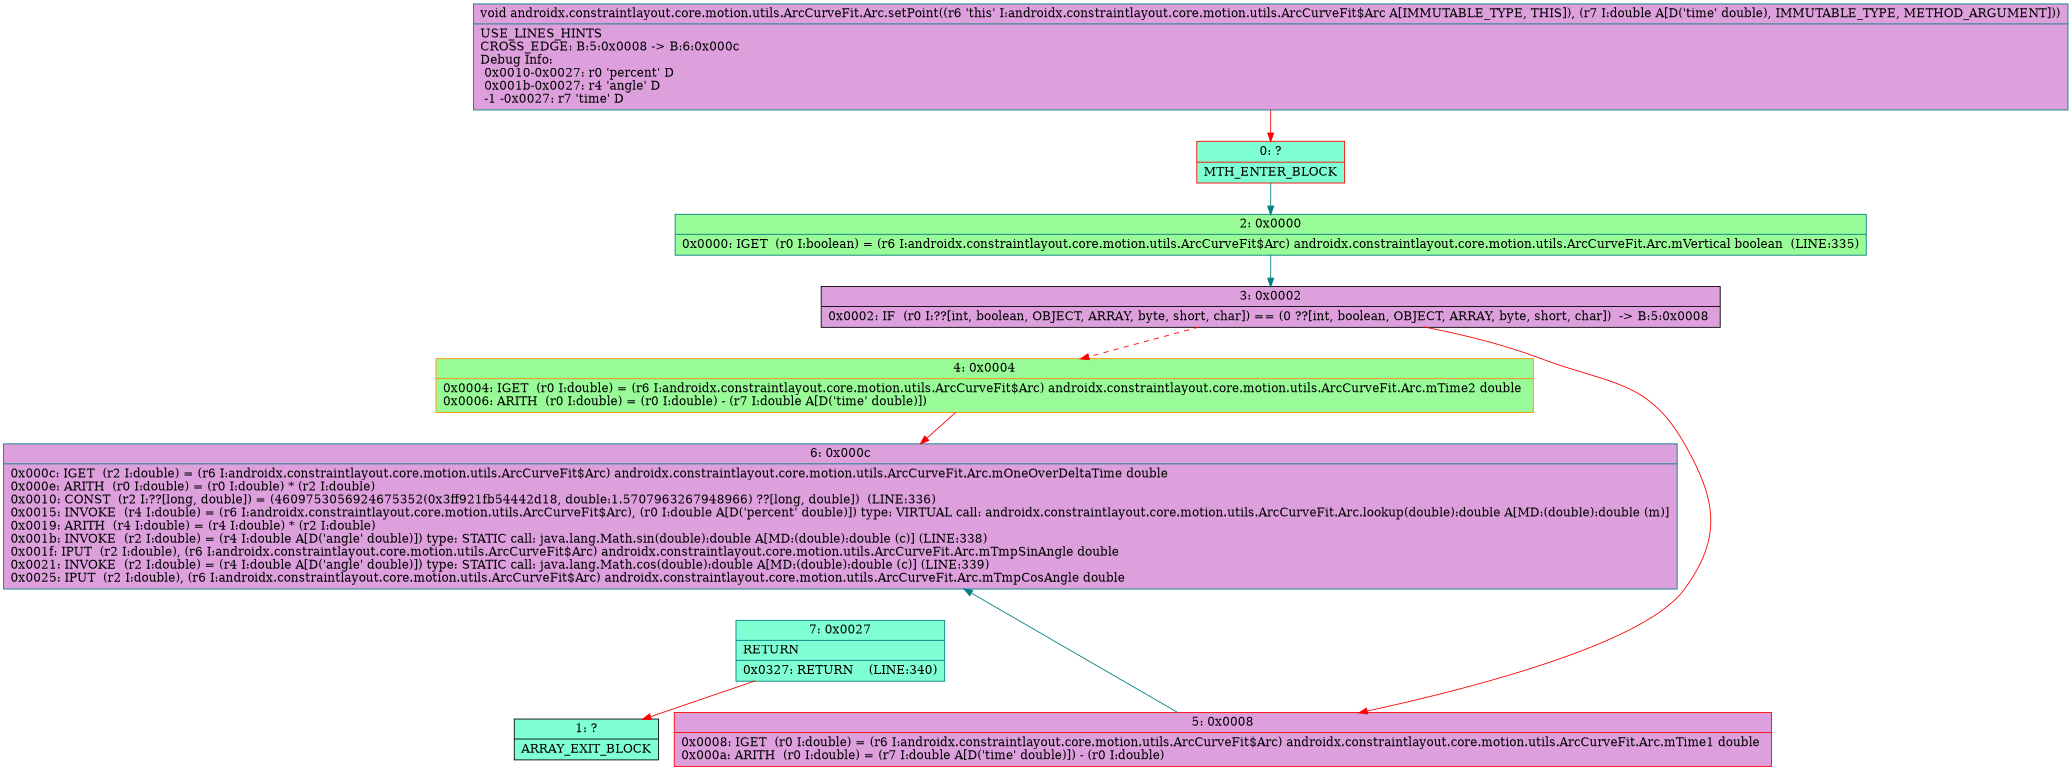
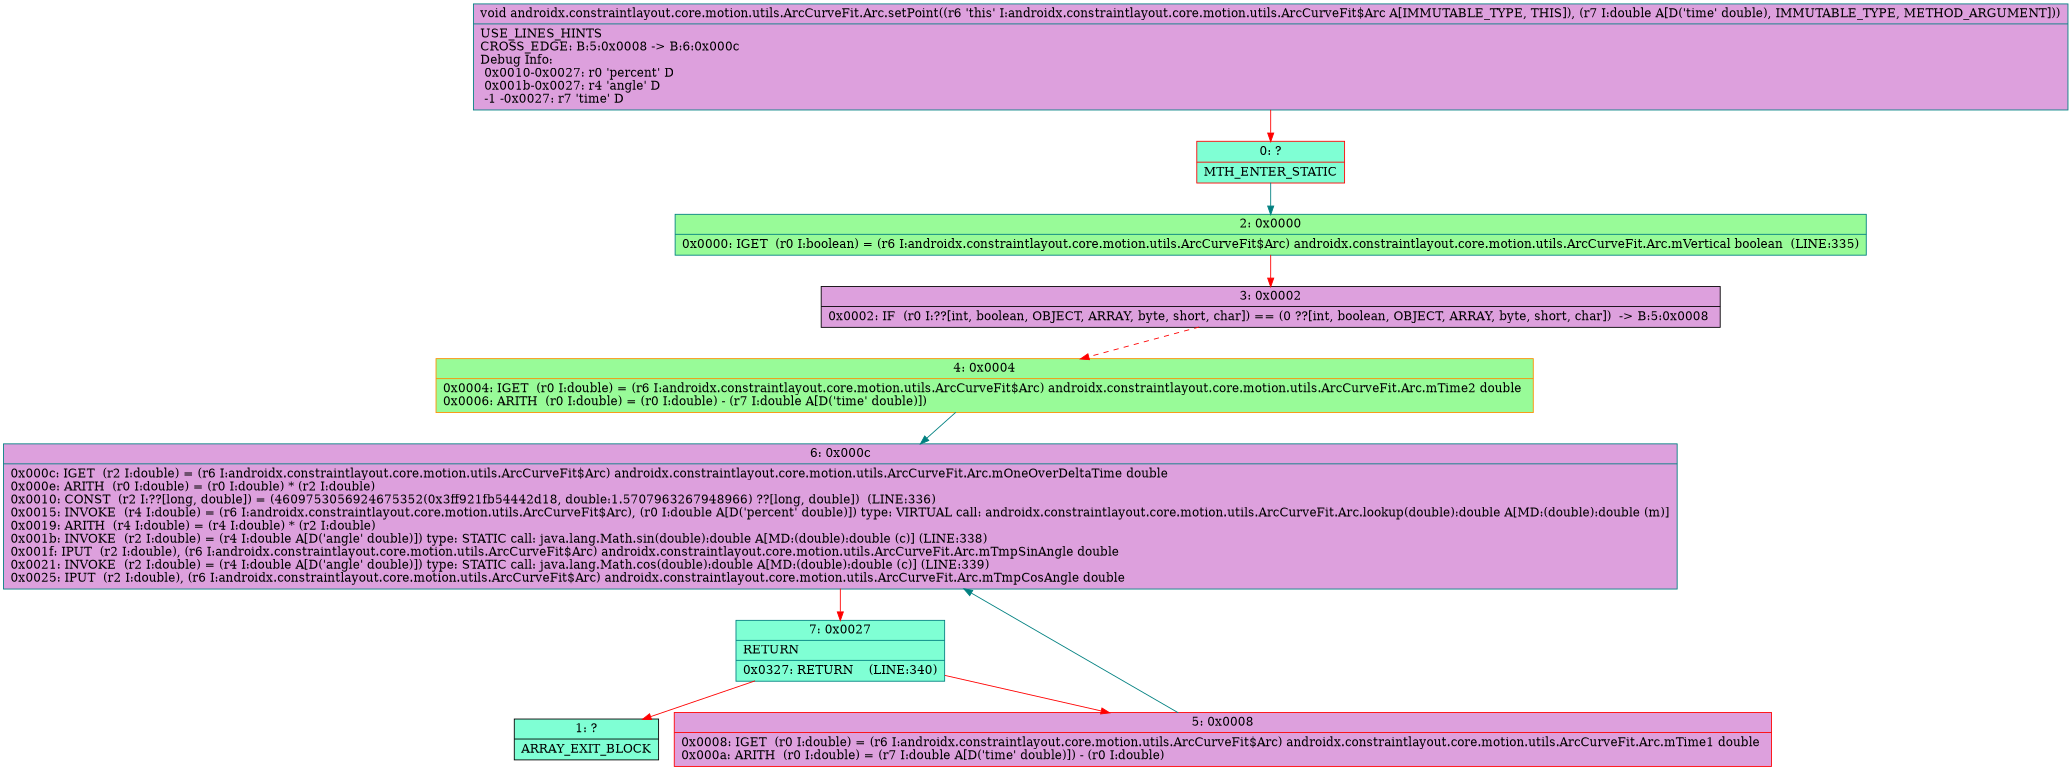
node "0: ?": text "MTH_ENTER_BLOCK" -> "MTH_ENTER_STATIC"
edge "2: 0x0000" -> "3: 0x0002": color teal -> red
edge "4: 0x0004" -> "6: 0x000c": color red -> teal
edge "3: 0x0002" -> "5: 0x0008": now "7: 0x0027" -> "5: 0x0008"
edge "6: 0x000c" -> "7: 0x0027": added
